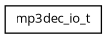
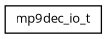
node "mp3dec_io_t": label "mp3dec_io_t" -> "mp9dec_io_t"
